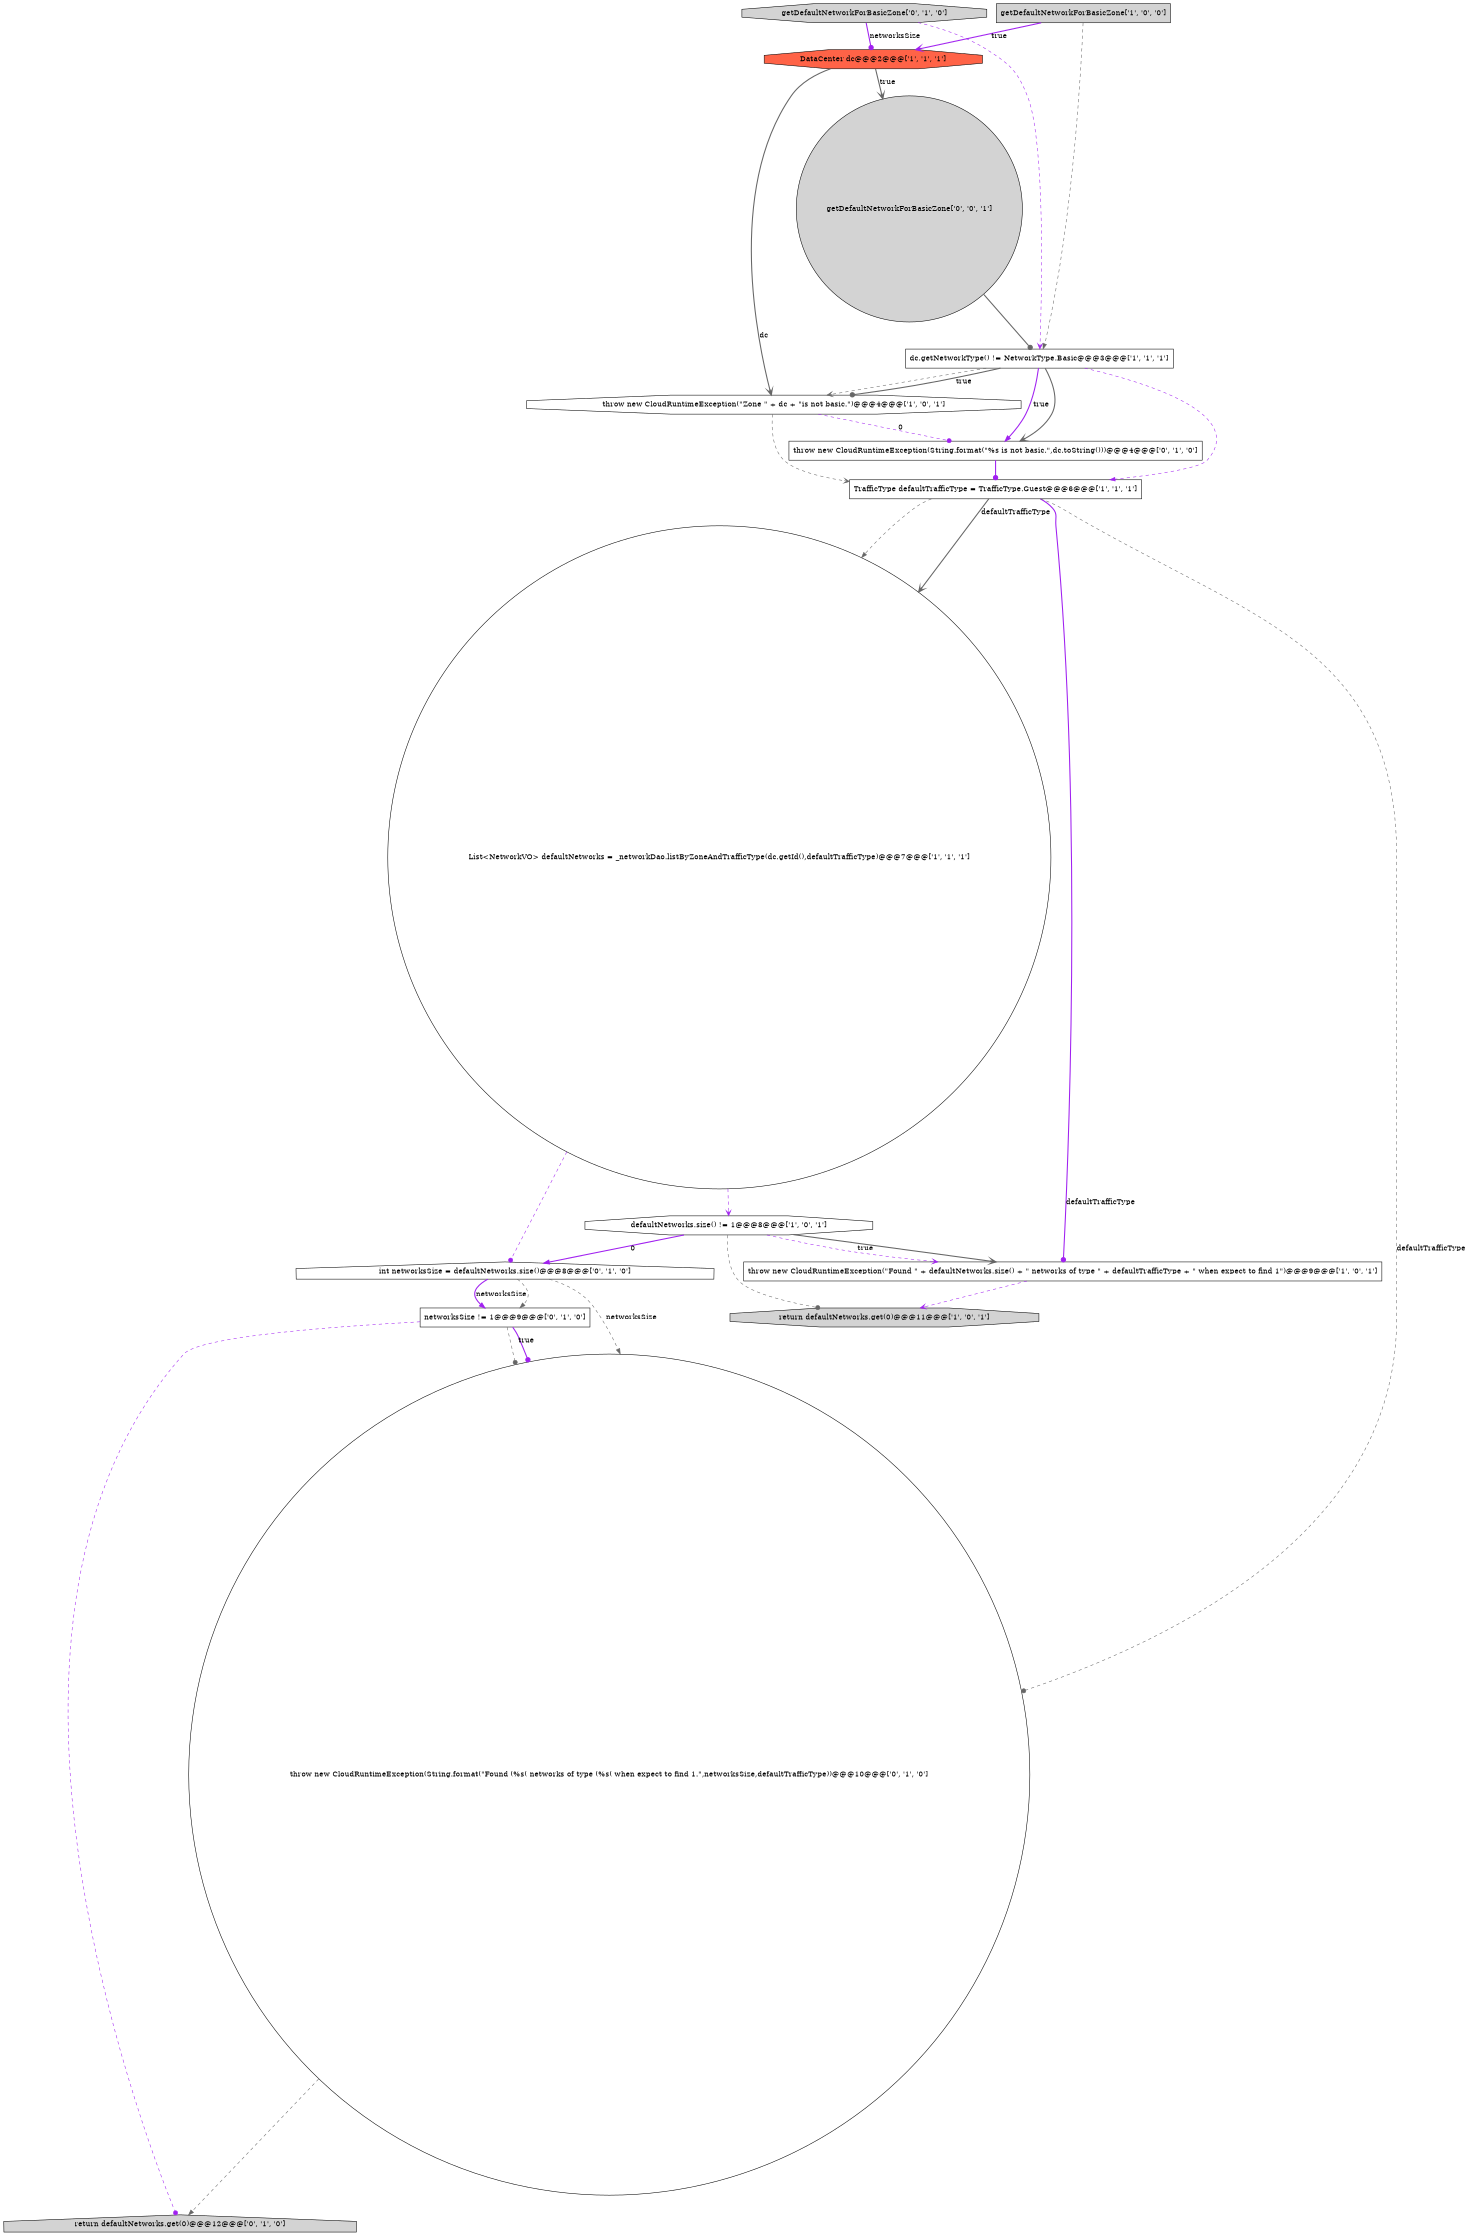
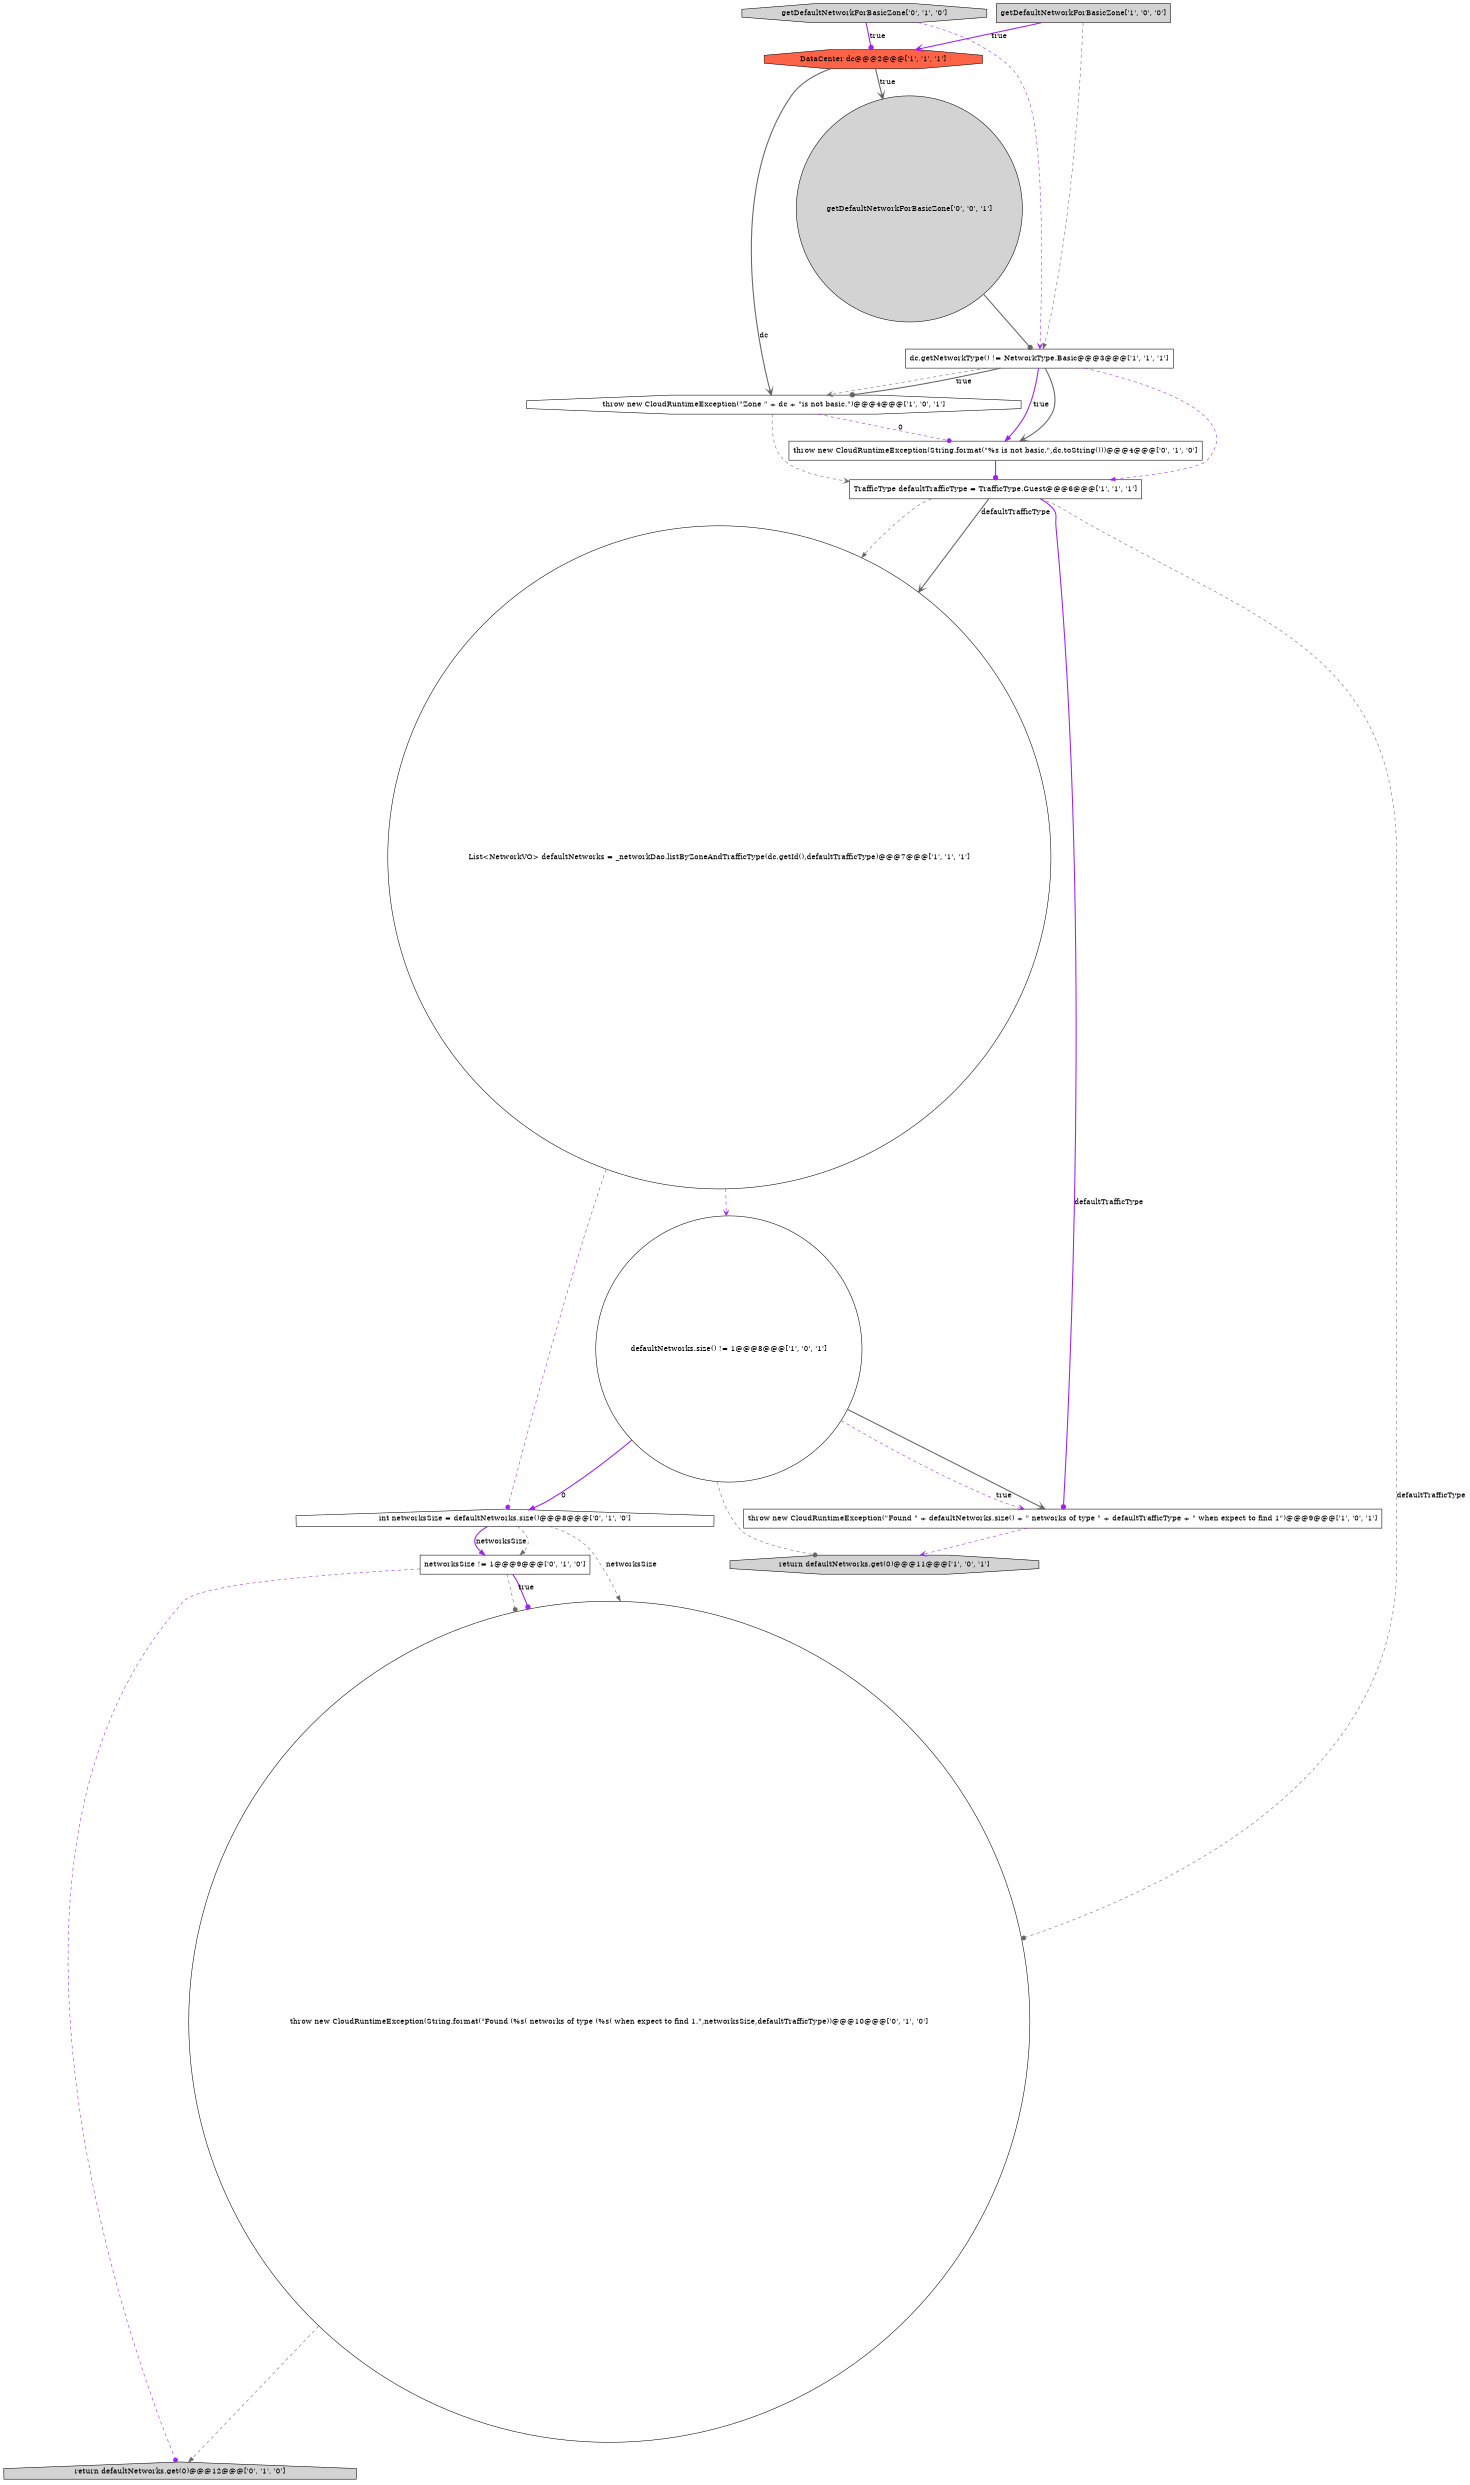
edge "getDefaultNetworkForBasicZone['0', '1', '0']" -> "DataCenter dc@@@2@@@['1', '1', '1']": label "networksSize" -> "true"
node "defaultNetworks.size() != 1@@@8@@@['1', '0', '1']": shape octagon -> circle
